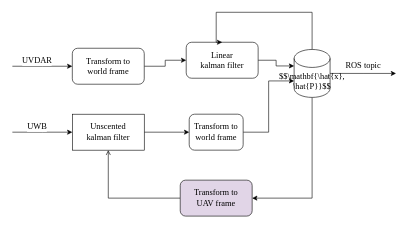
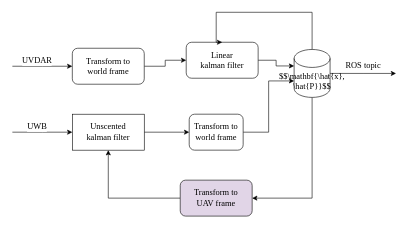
edge "Transform to UAV frame" -> "Unscentedkalman filter": arrowhead open -> classic
